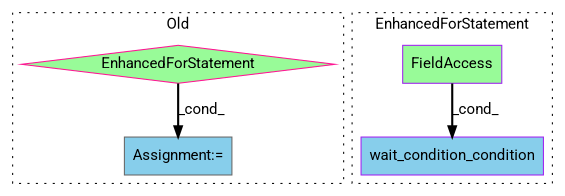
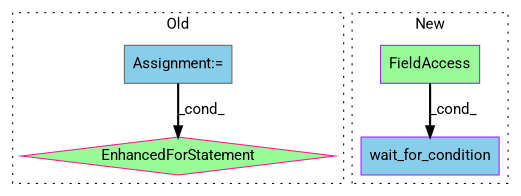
cluster "EnhancedForStatement": label "EnhancedForStatement" -> "New"
edge "EnhancedForStatement" -> "Assignment:=": reversed
node "wait_condition_condition": label "wait_condition_condition" -> "wait_for_condition"
